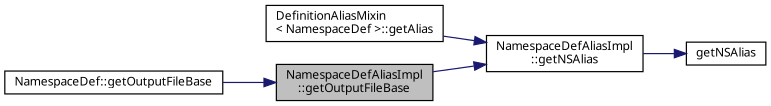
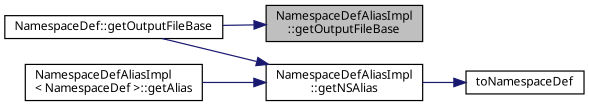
node "DefinitionAliasMixin < NamespaceDef >::getAlias": label "DefinitionAliasMixin < NamespaceDef >::getAlias" -> "NamespaceDefAliasImpl < NamespaceDef >::getAlias"
node "getNSAlias": label "getNSAlias" -> "toNamespaceDef"
edge "NamespaceDefAliasImpl ::getOutputFileBase" -> "NamespaceDefAliasImpl ::getNSAlias": now "NamespaceDef::getOutputFileBase" -> "NamespaceDefAliasImpl ::getNSAlias"
